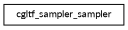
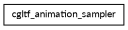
node "cgltf_sampler_sampler": label "cgltf_sampler_sampler" -> "cgltf_animation_sampler"
